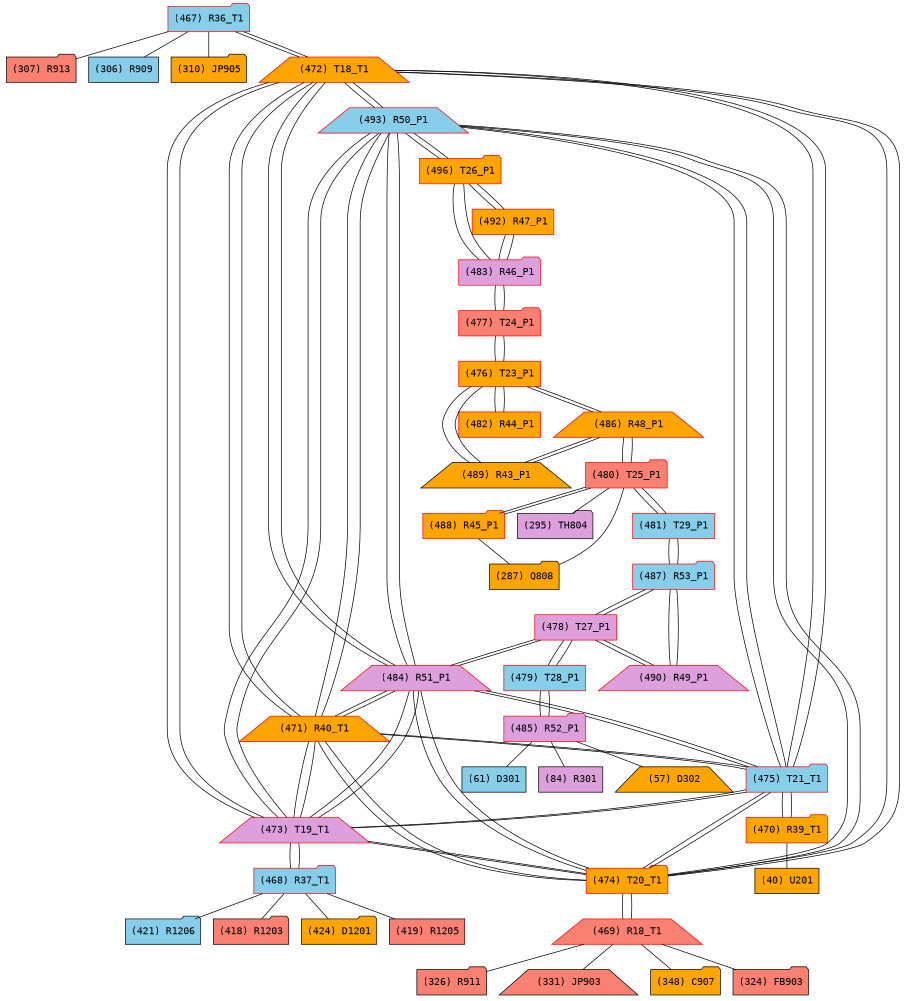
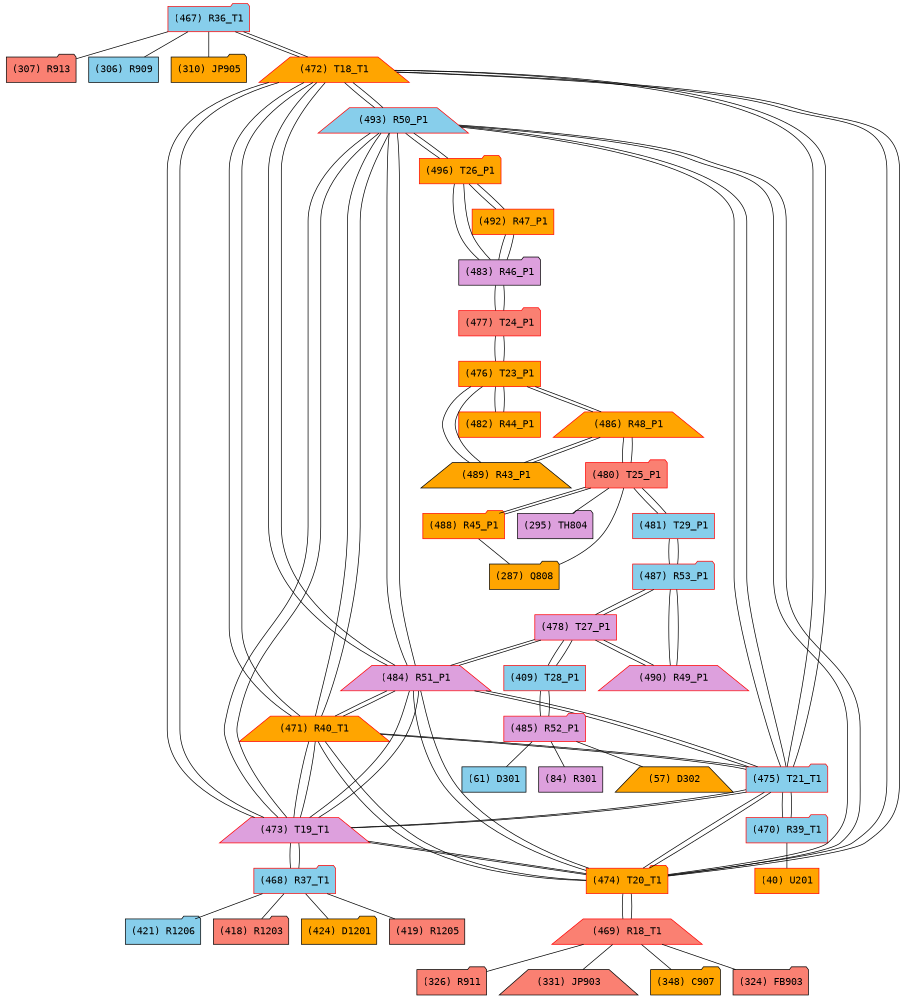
node "(483) R46_P1": color red -> black
node "(479) T28_P1": label "(479) T28_P1" -> "(409) T28_P1"
node "(470) R39_T1": fillcolor orange -> skyblue
node "(40) U201": color black -> red
